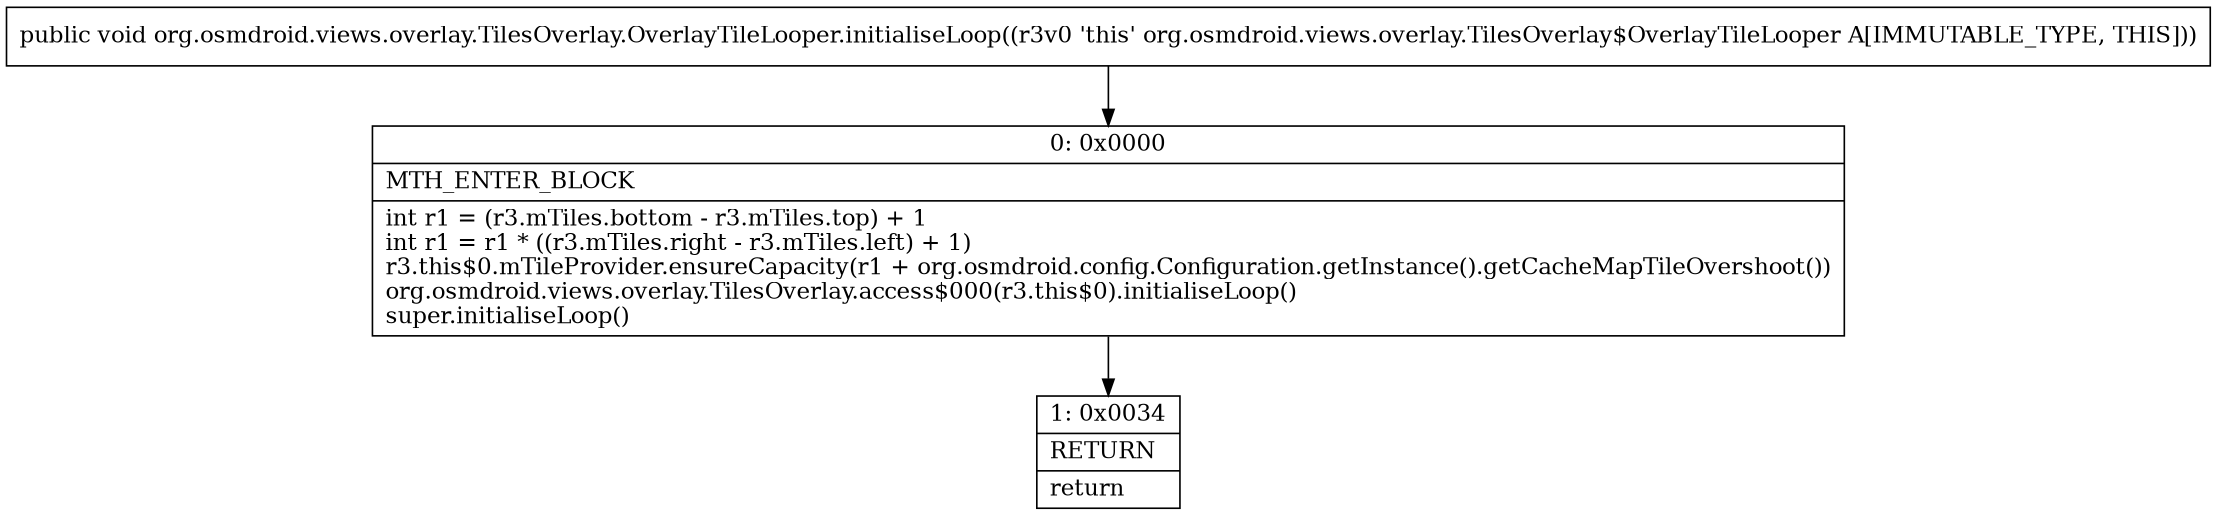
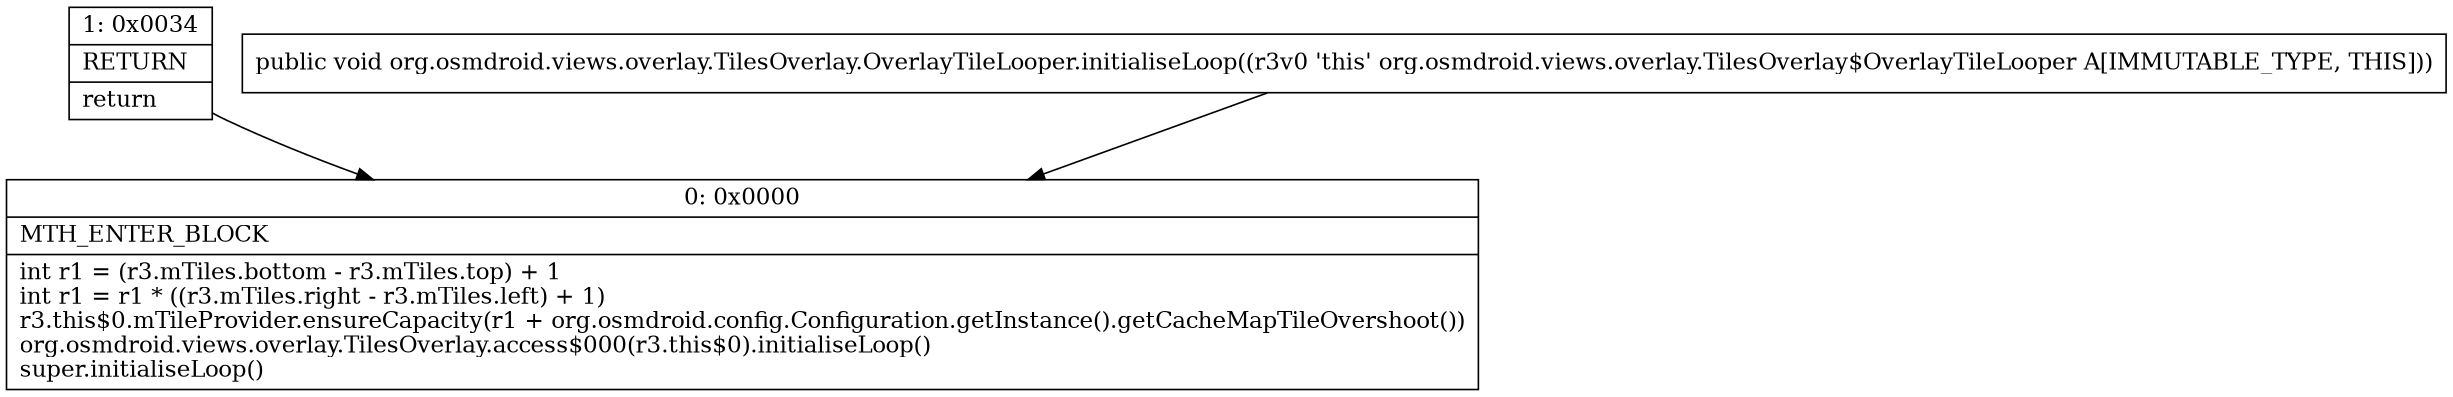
edge "0: 0x0000" -> "1: 0x0034": reversed
